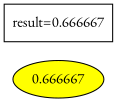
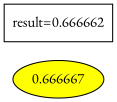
node "result=0.666667": label "result=0.666667" -> "result=0.666662"
